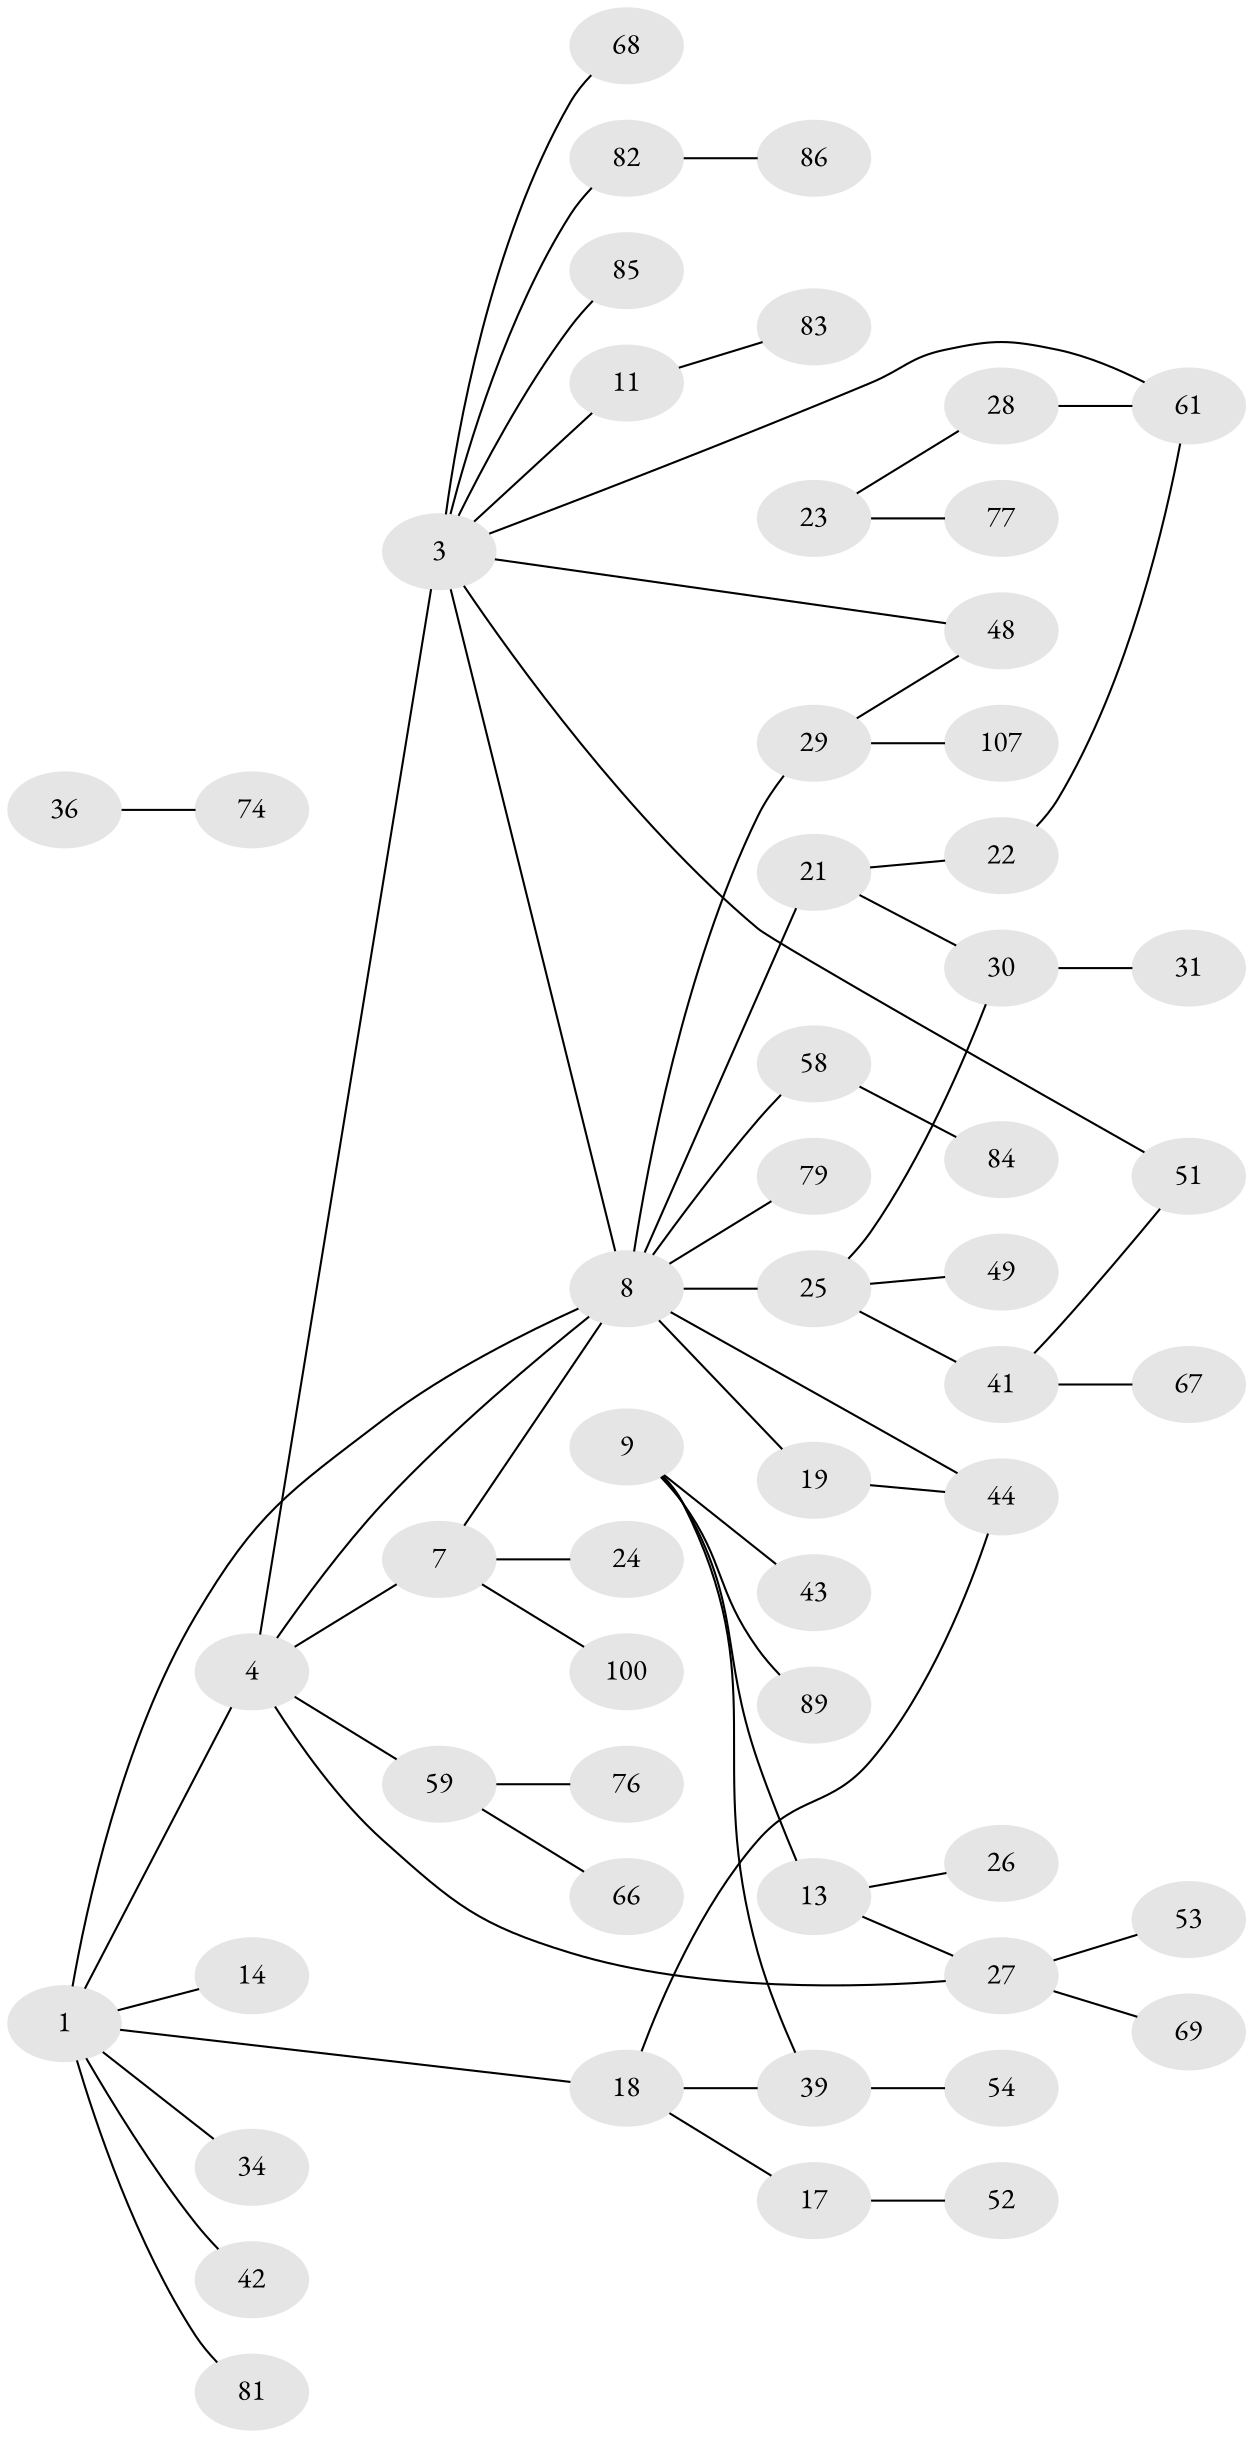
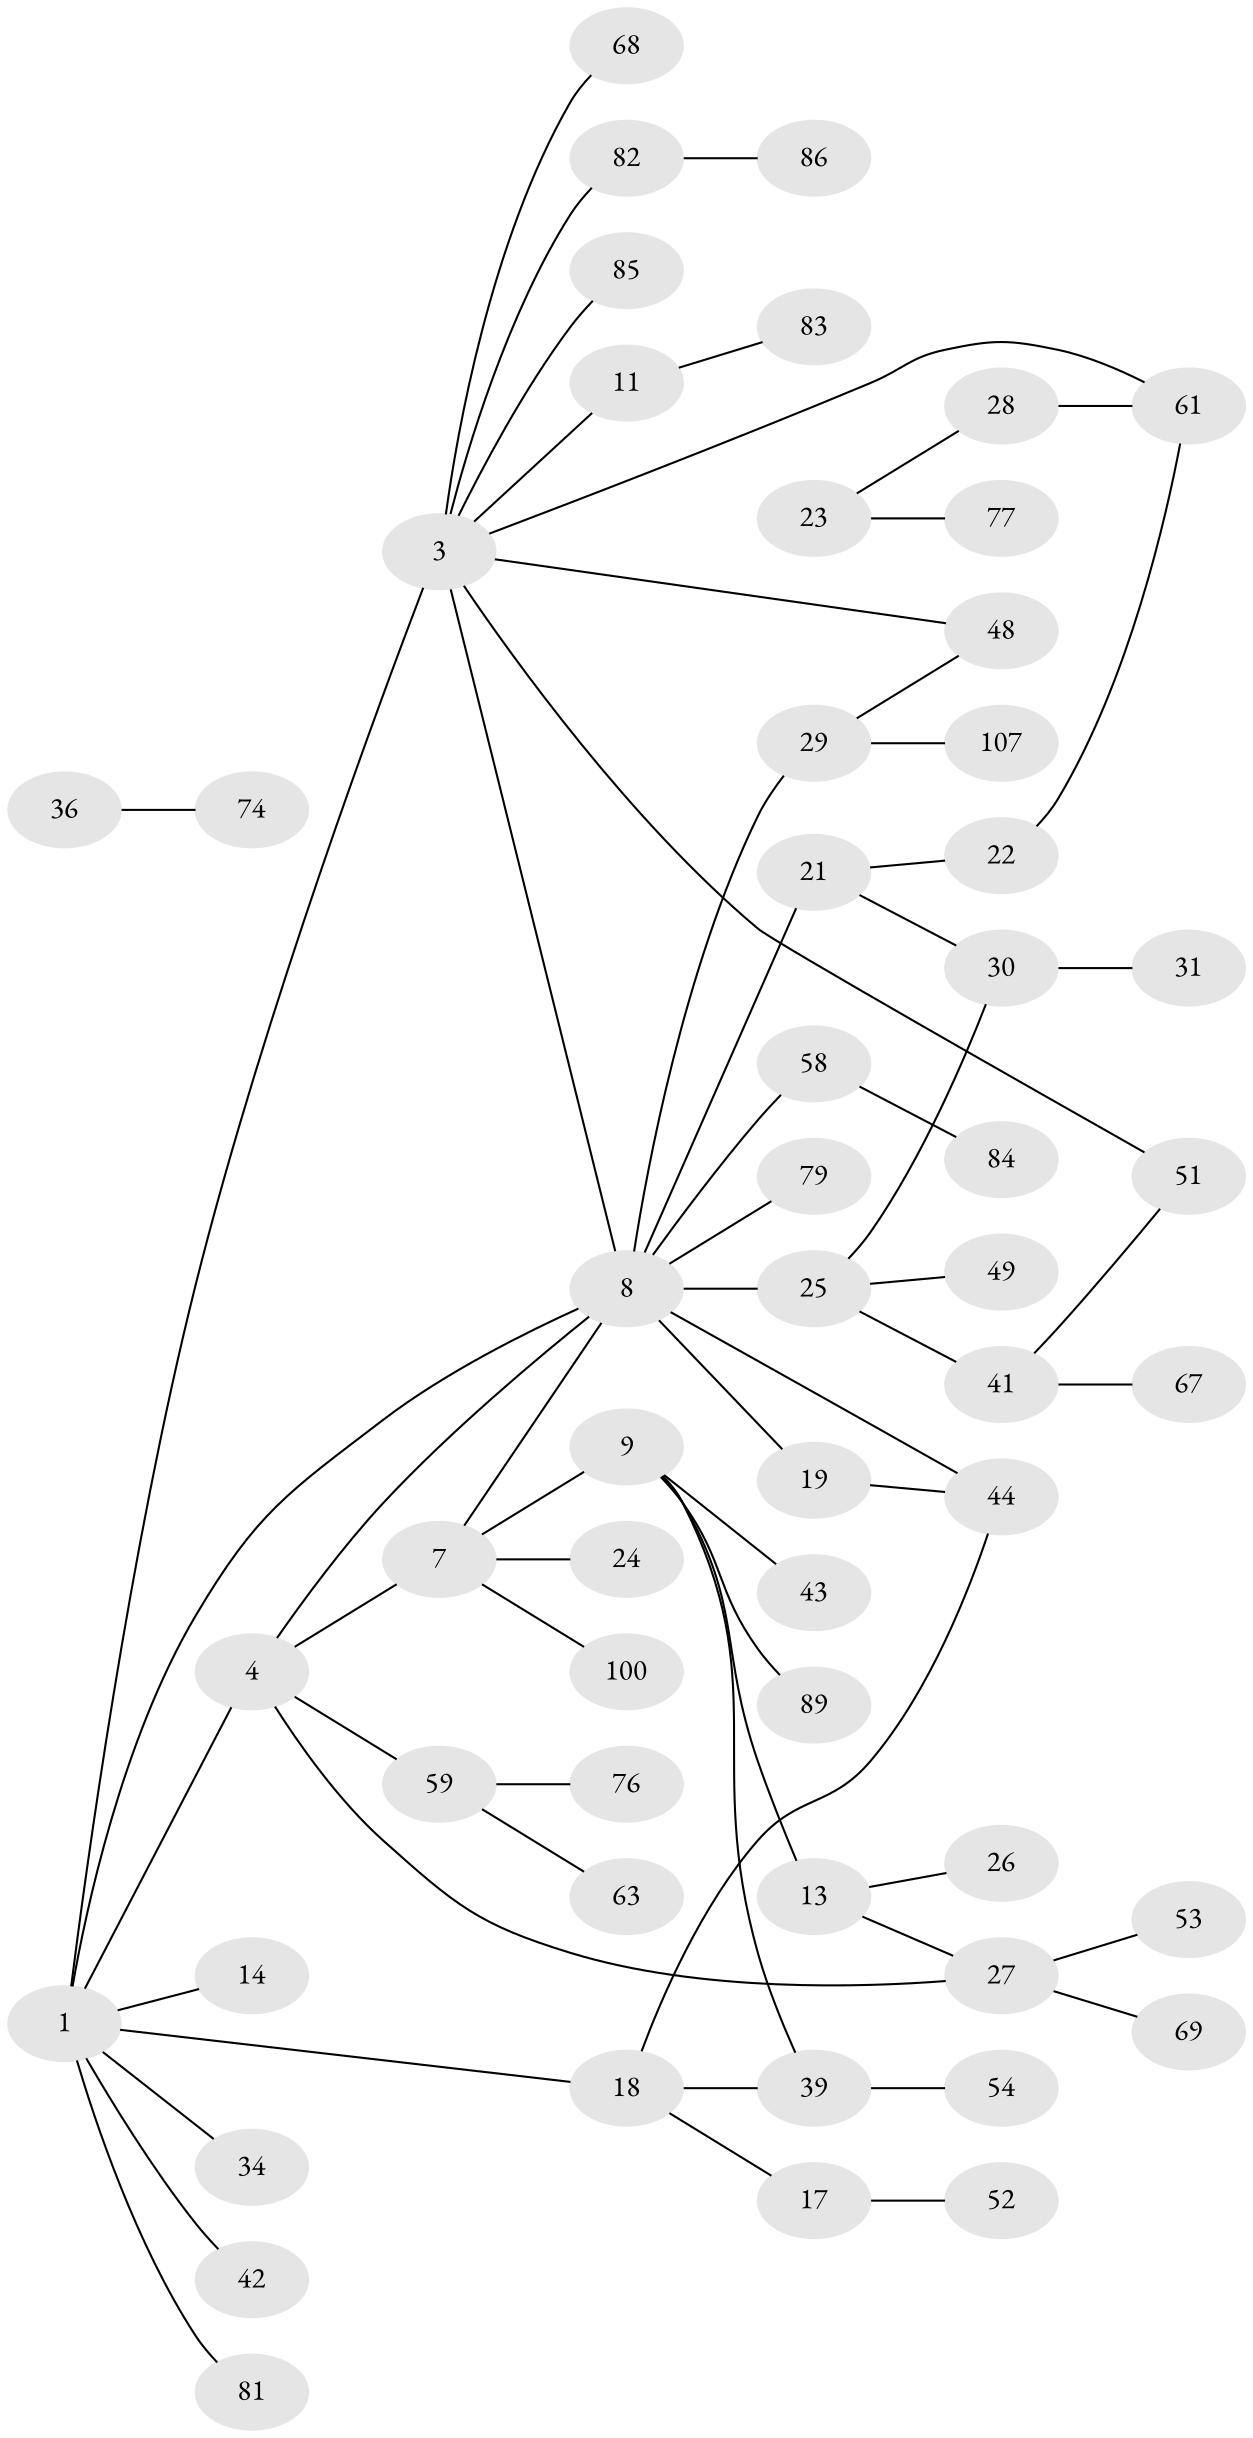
edge "3" -- "4": now "3" -- "1"
edge "9" -- "7": added
node "66": label "66" -> "63"
